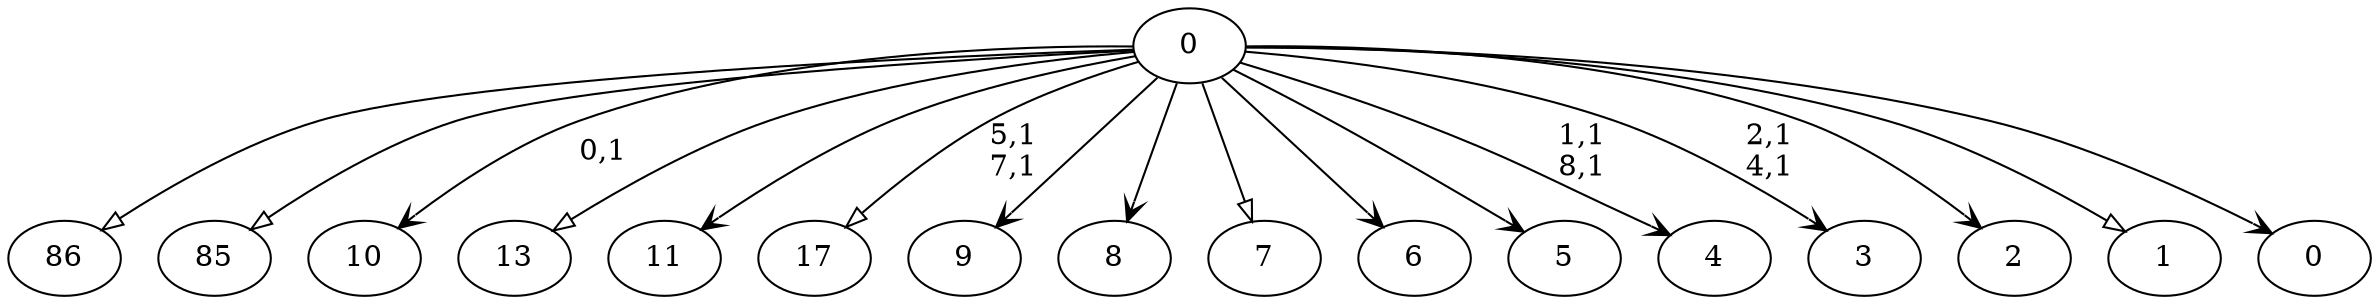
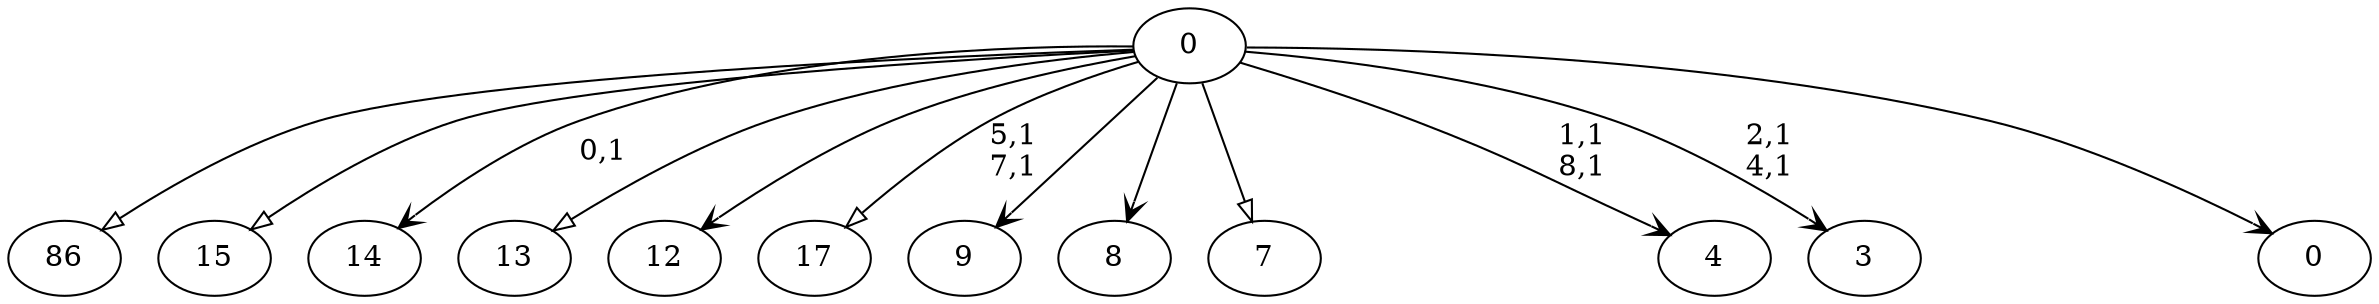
node "85": label "85" -> "15"
node "10": label "10" -> "14"
node "11": label "11" -> "12"
node "6": removed
node "5": removed
node "2": removed
node "1": removed
